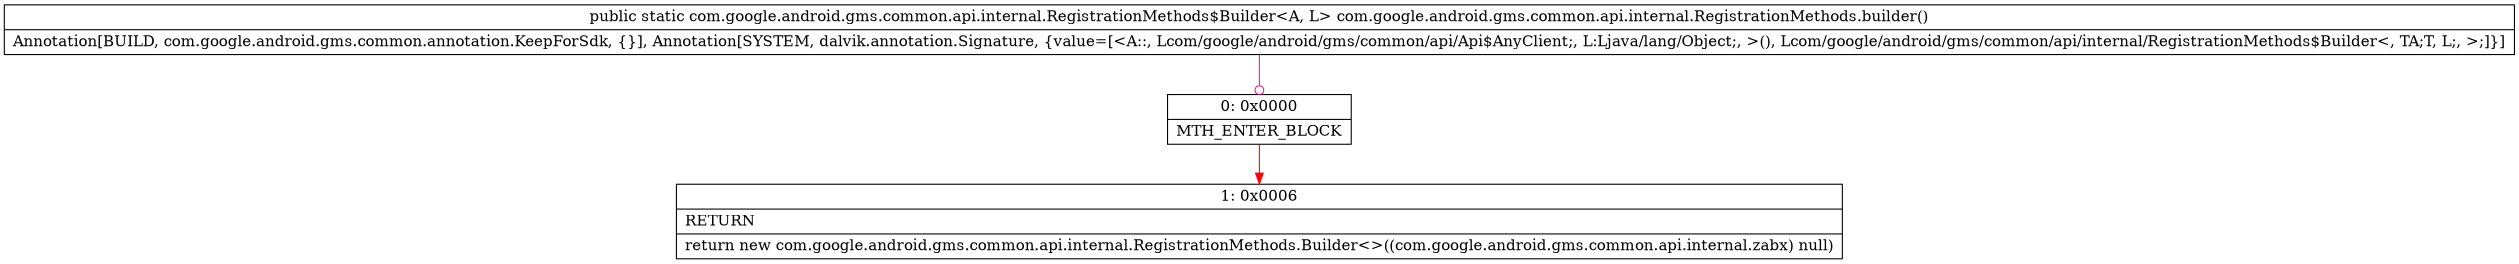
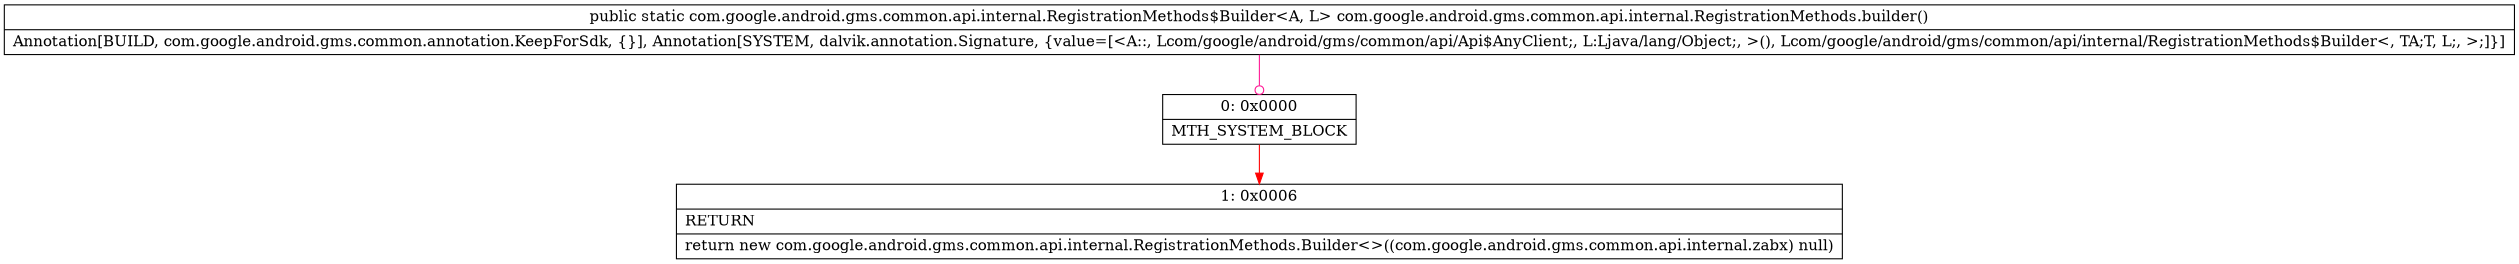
node "0: 0x0000": text "MTH_ENTER_BLOCK" -> "MTH_SYSTEM_BLOCK"
